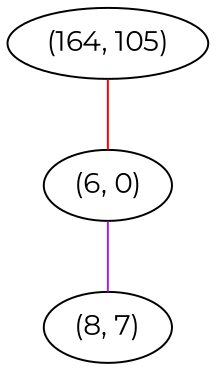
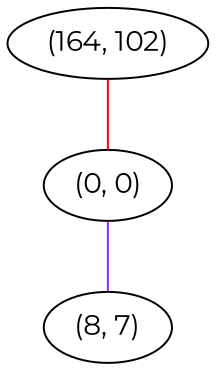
node "(164, 105)": label "(164, 105)" -> "(164, 102)"
node "(6, 0)": label "(6, 0)" -> "(0, 0)"
